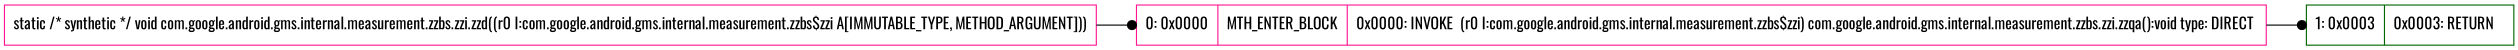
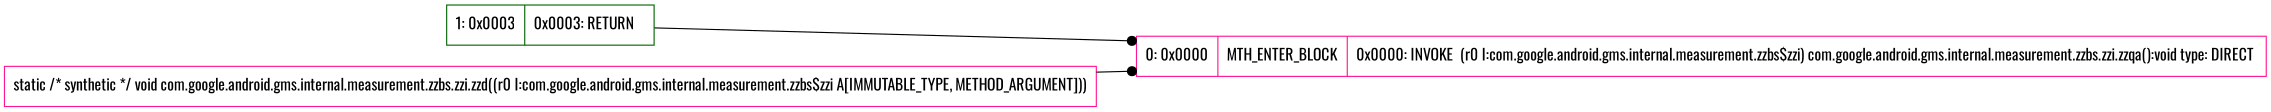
edge "0: 0x0000" -> "1: 0x0003": reversed
